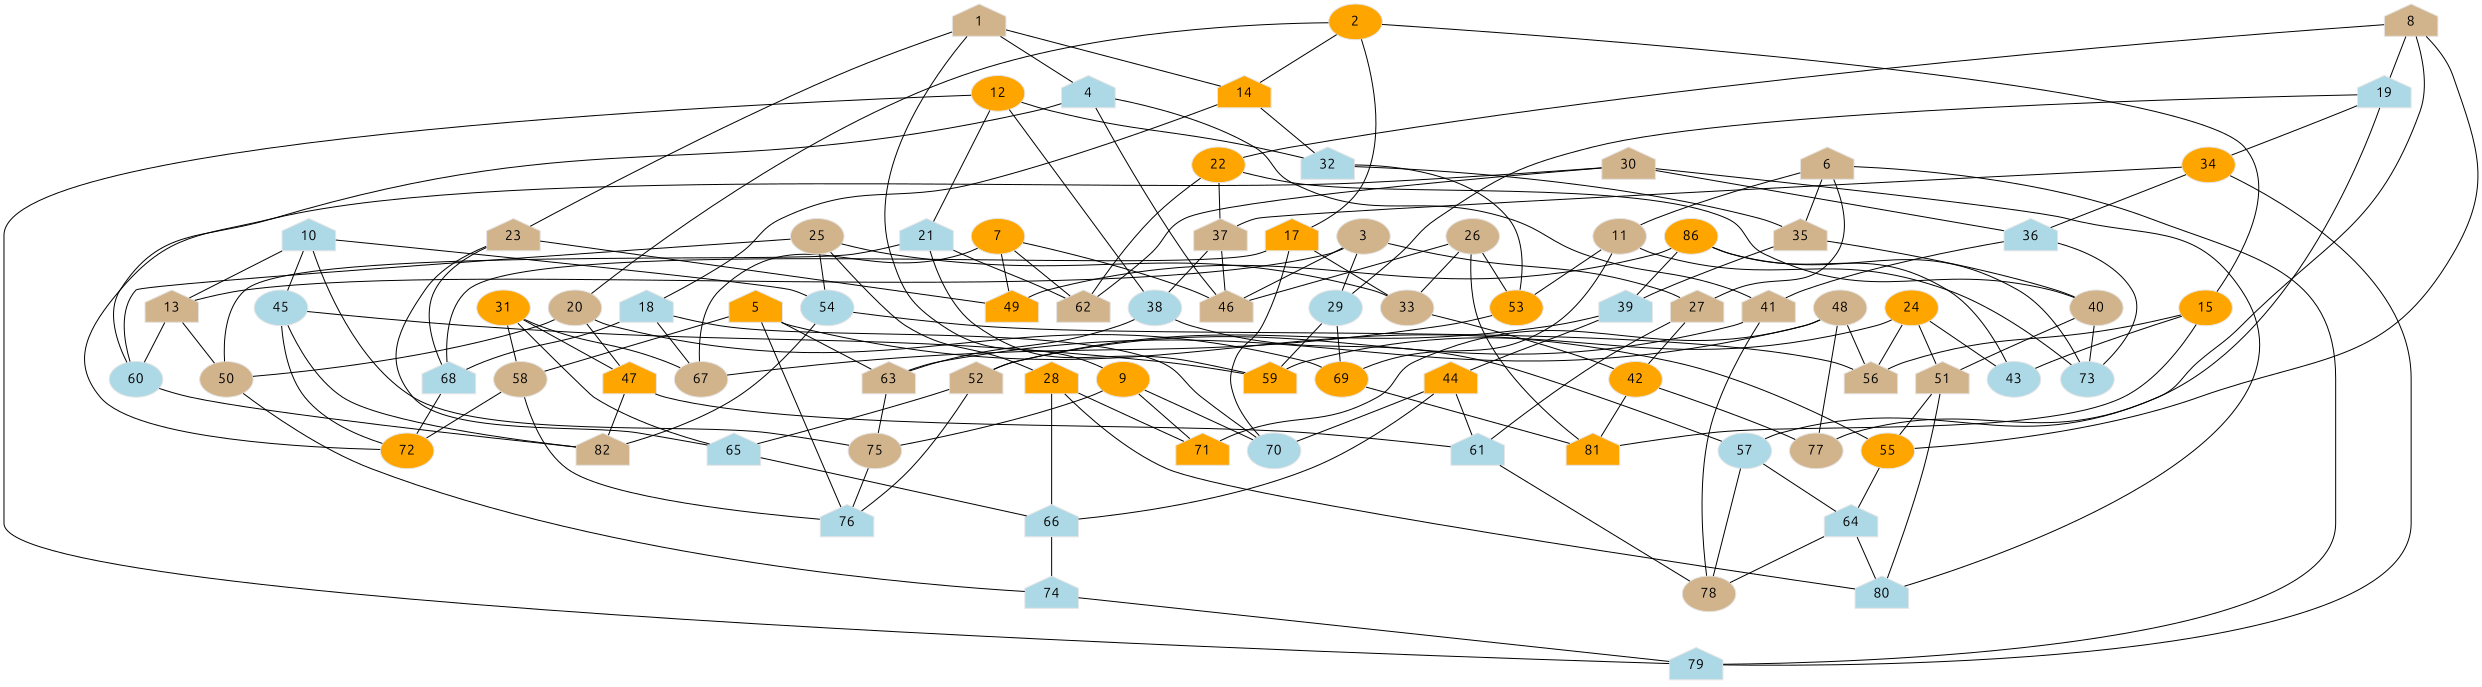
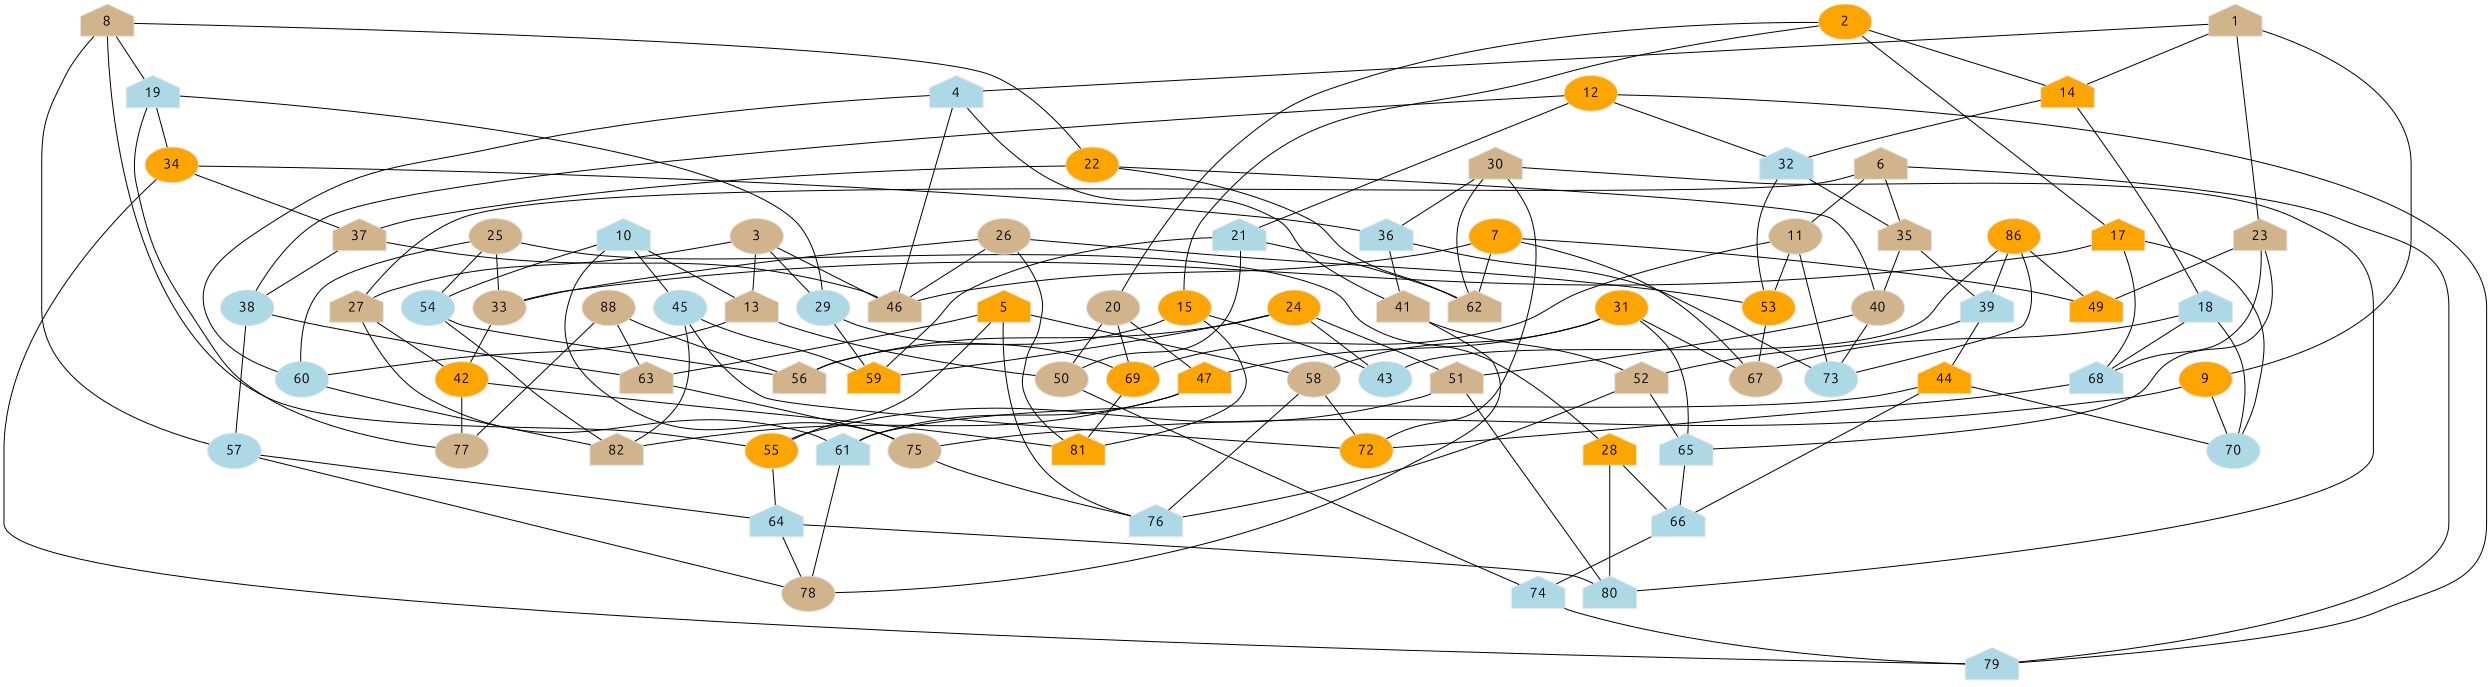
node "48": label "48" -> "88"
node "71": removed
